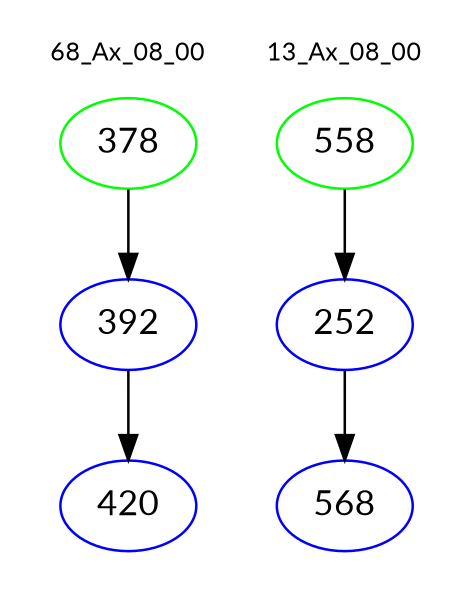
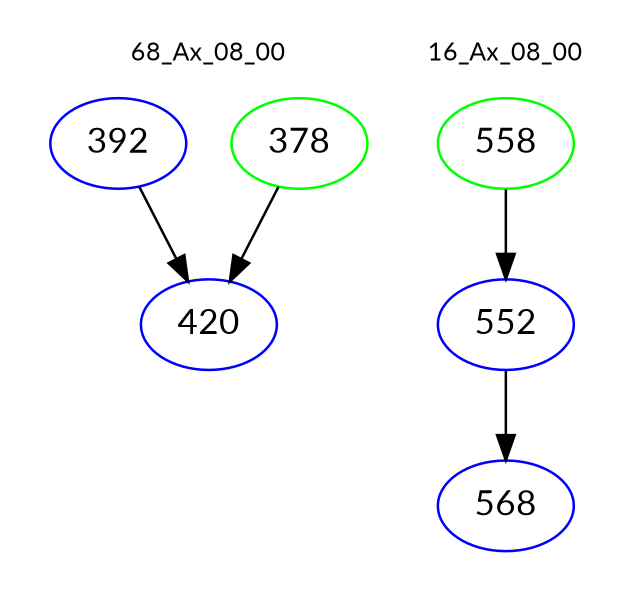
cluster "13_Ax_08_00": label "13_Ax_08_00" -> "16_Ax_08_00"
edge "378" -> "392": now "378" -> "420"
node "252": label "252" -> "552"
